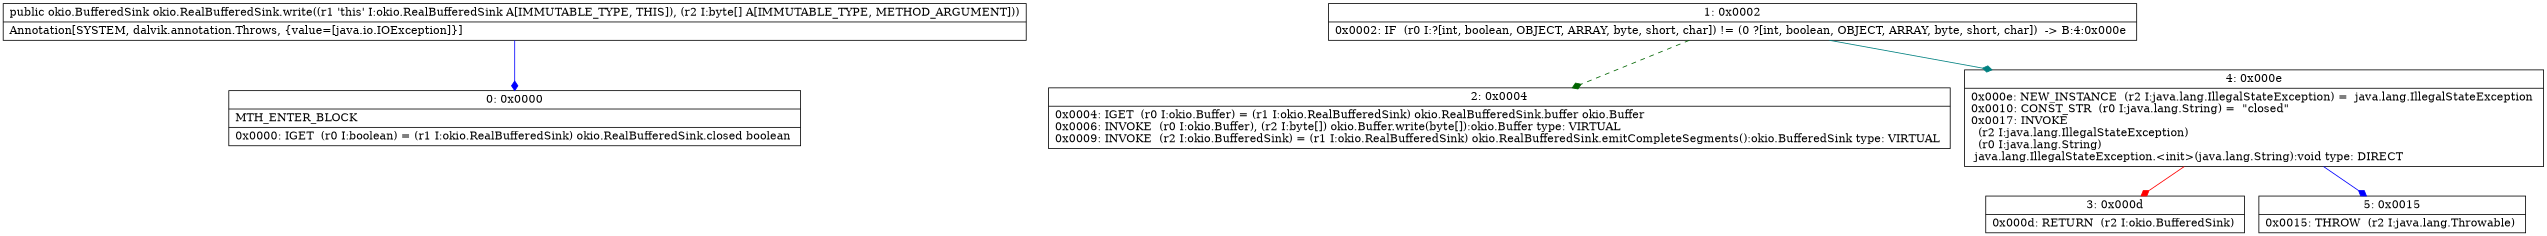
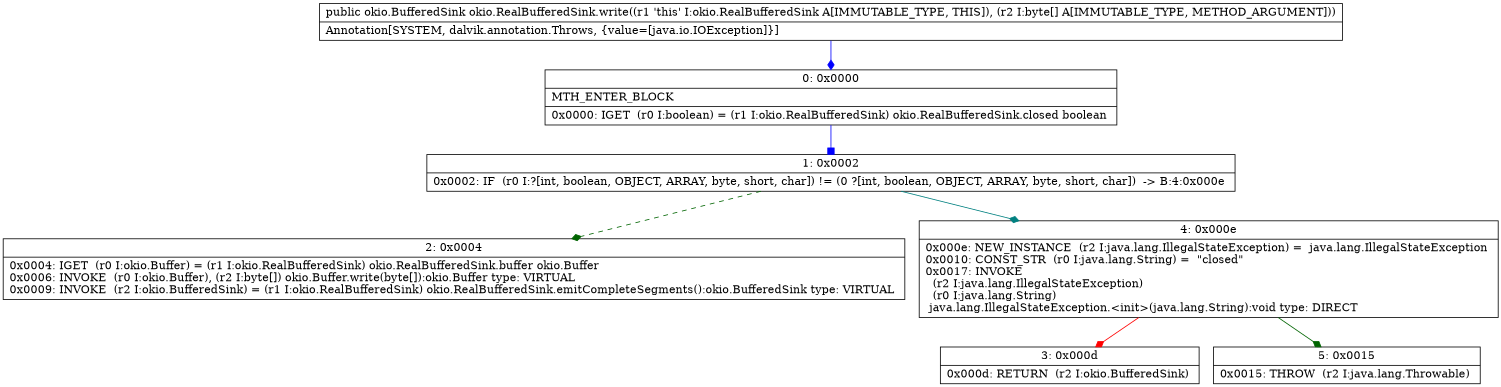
edge "0: 0x0000" -> "1: 0x0002": added
edge "4: 0x000e" -> "5: 0x0015": color blue -> darkgreen
